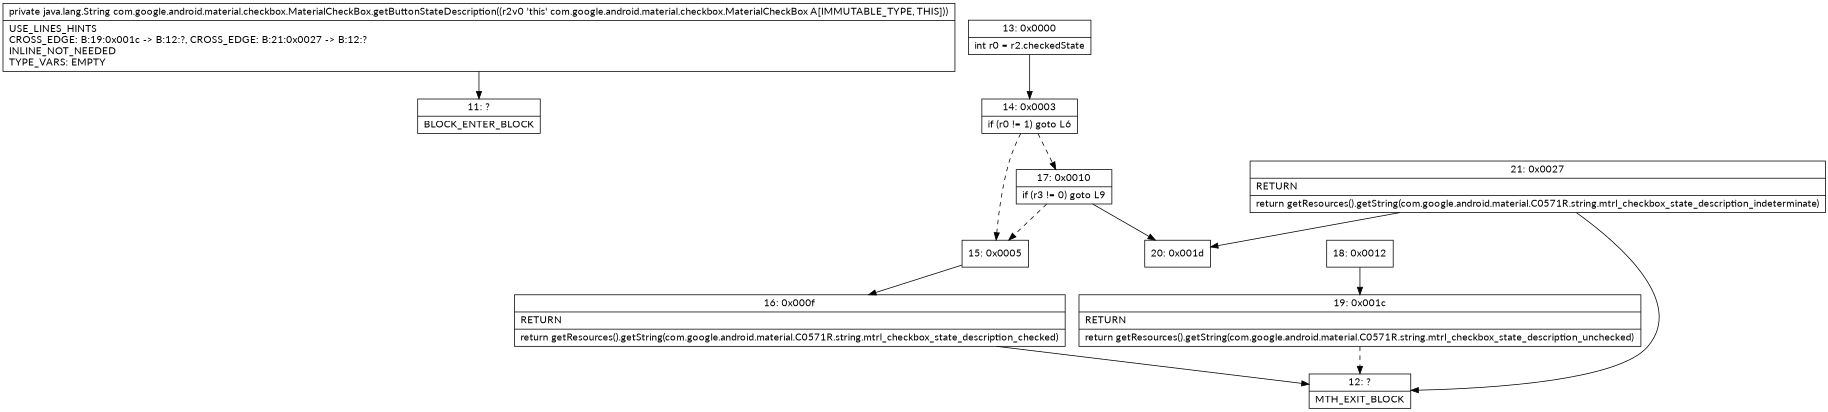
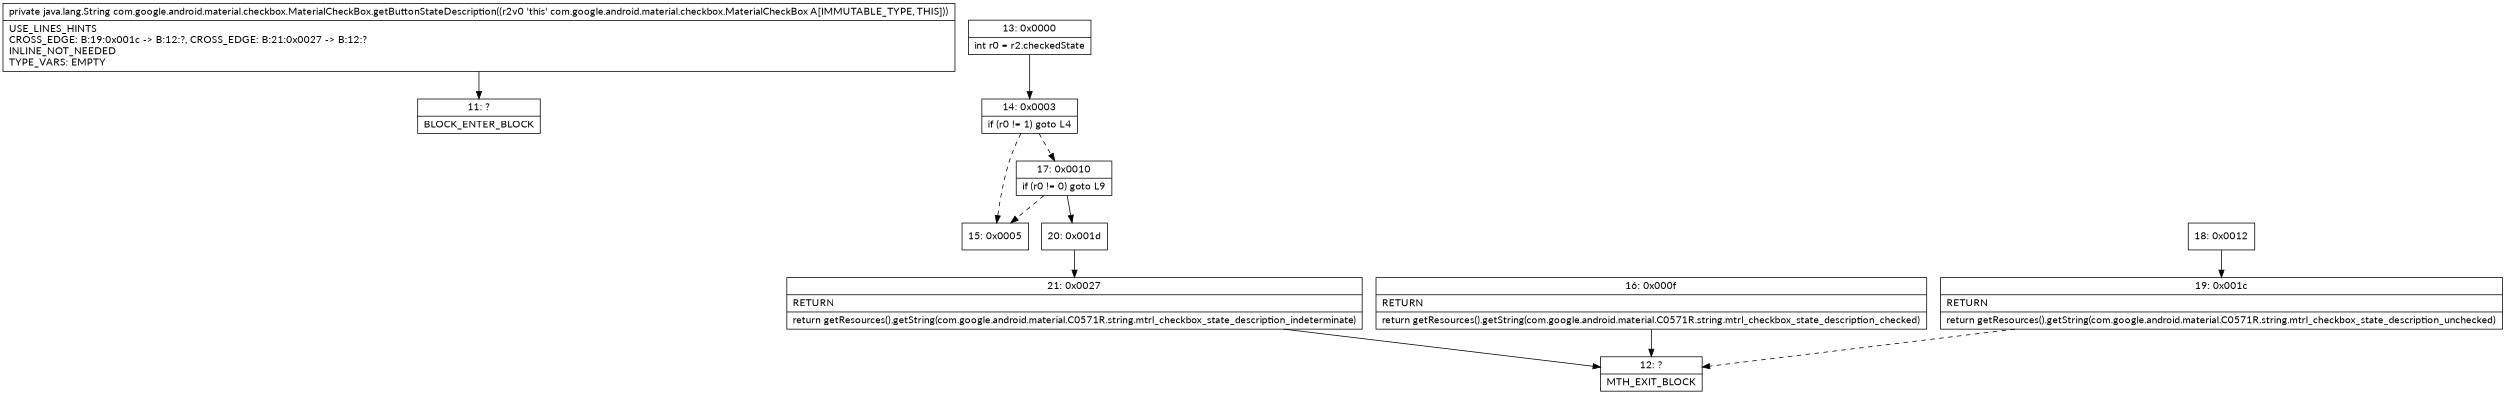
node "14: 0x0003": text "if (r0 != 1) goto L6" -> "if (r0 != 1) goto L4"
node "17: 0x0010": text "if (r3 != 0) goto L9" -> "if (r0 != 0) goto L9"
edge "21: 0x0027" -> "20: 0x001d": reversed
edge "15: 0x0005" -> "16: 0x000f": removed
